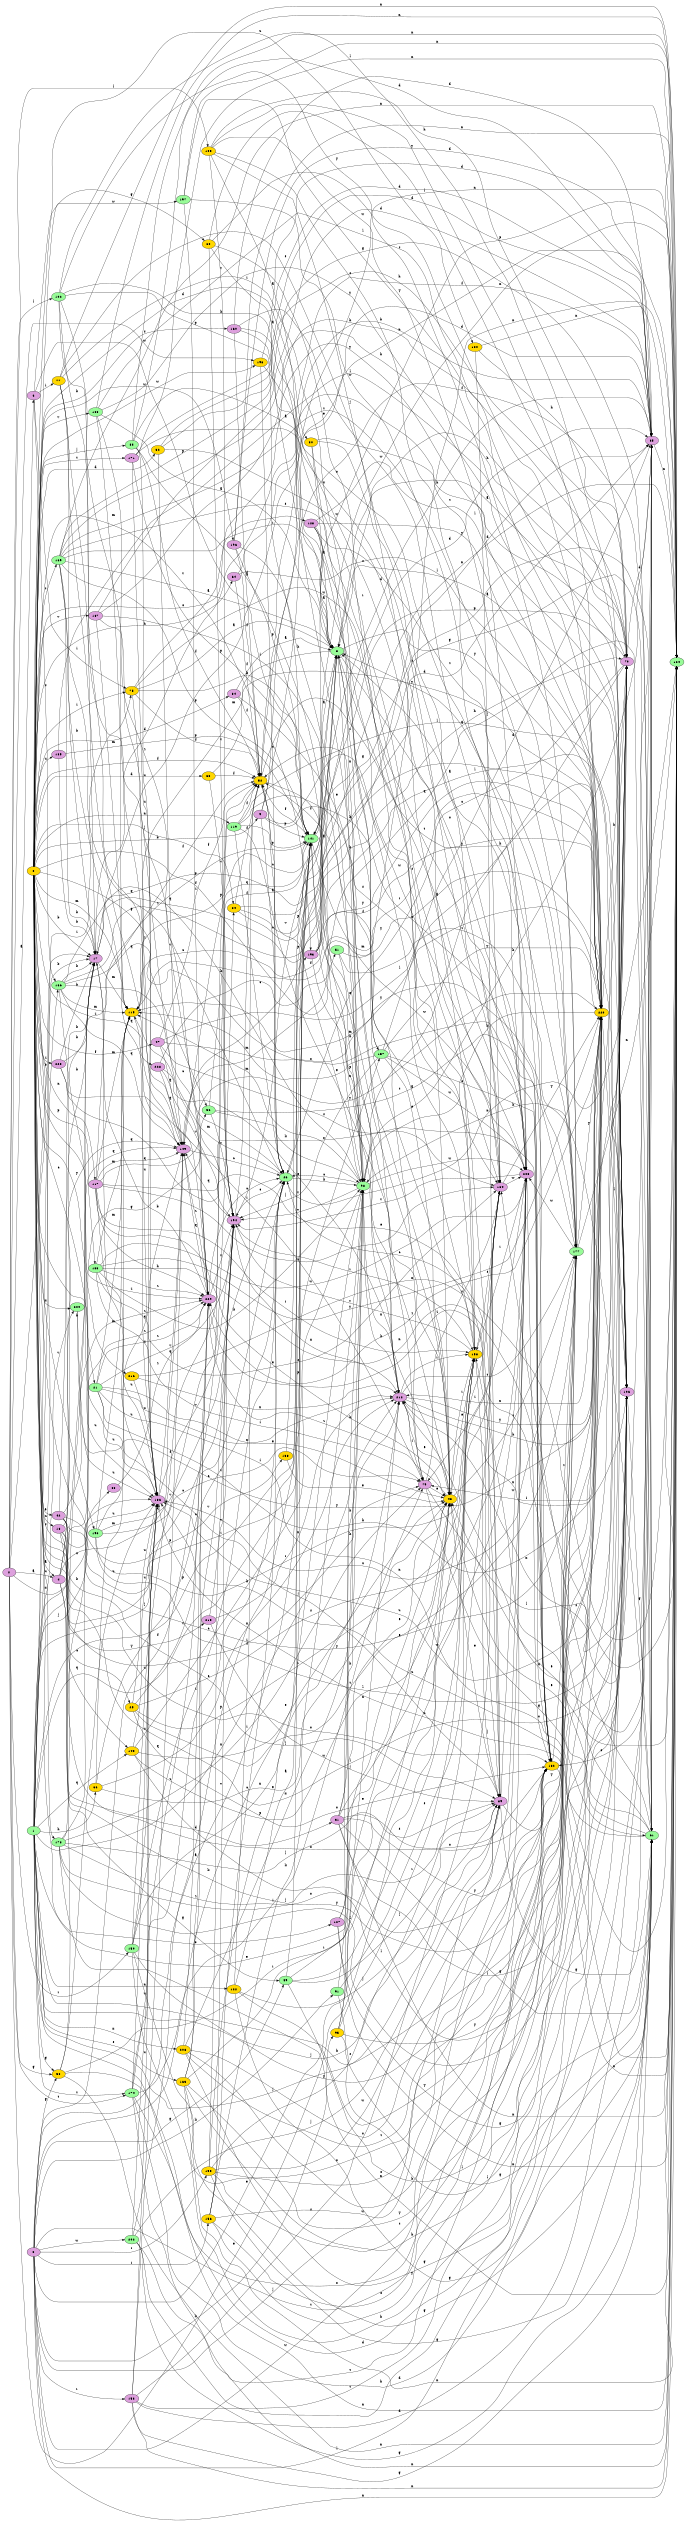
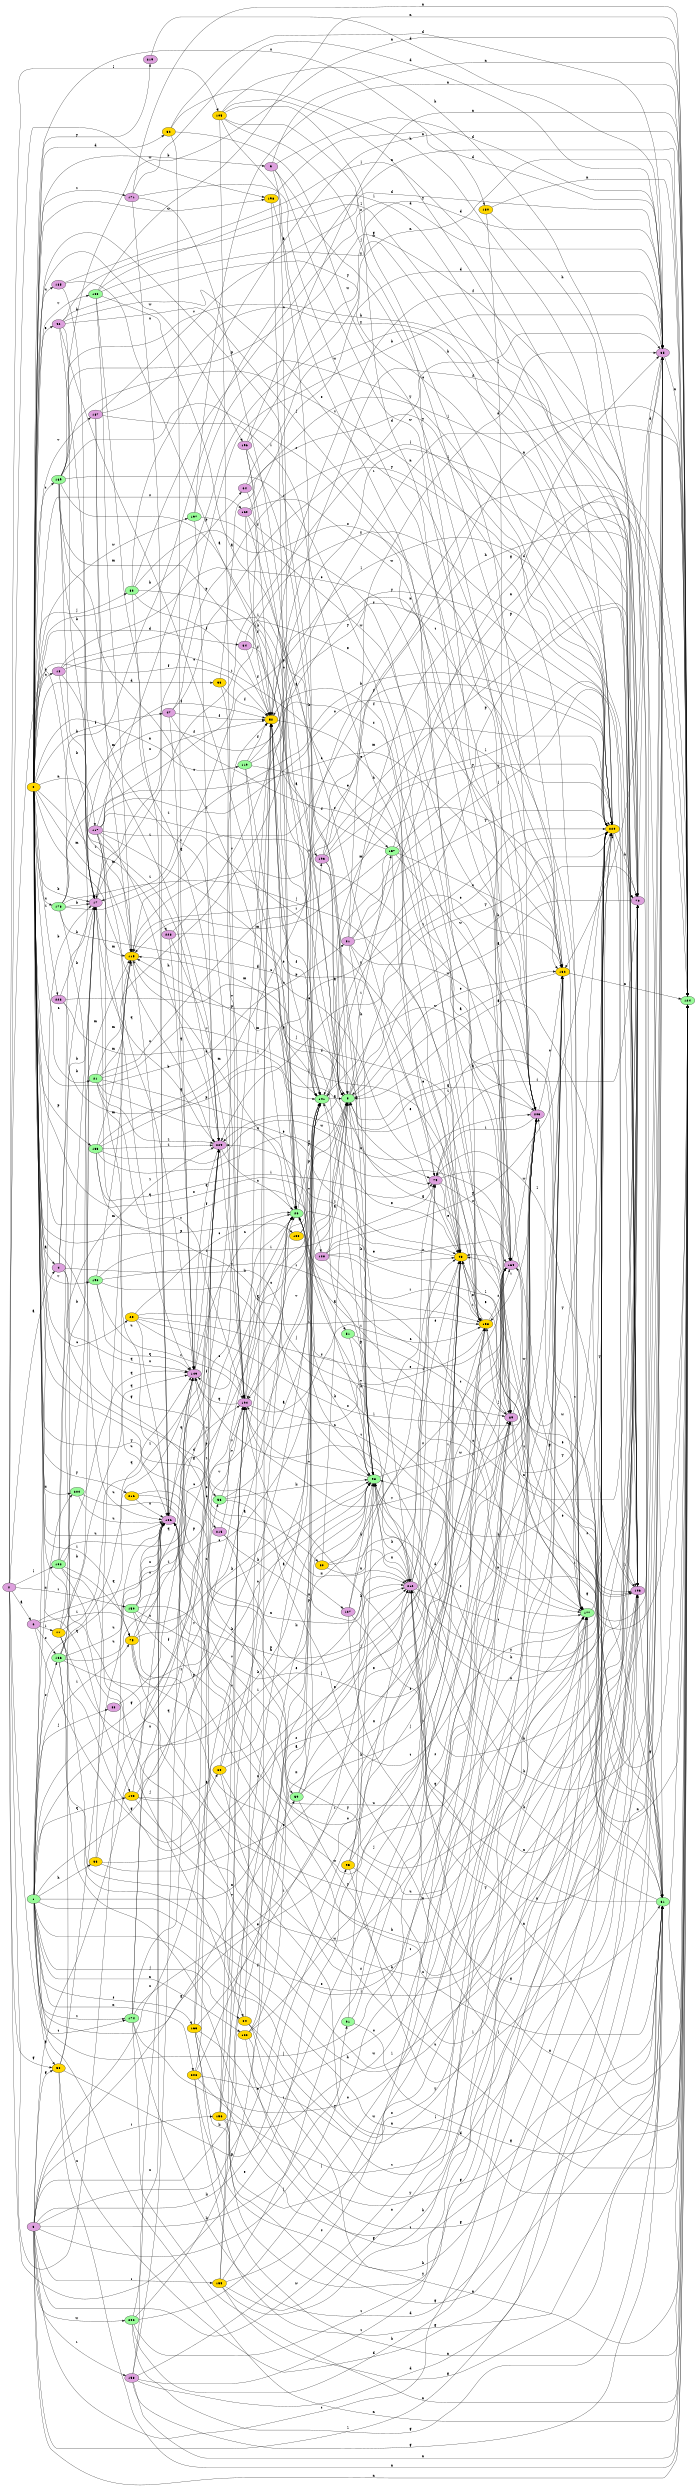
node "219": added
